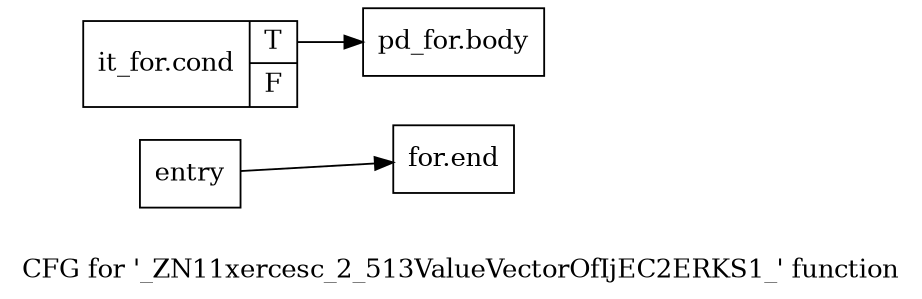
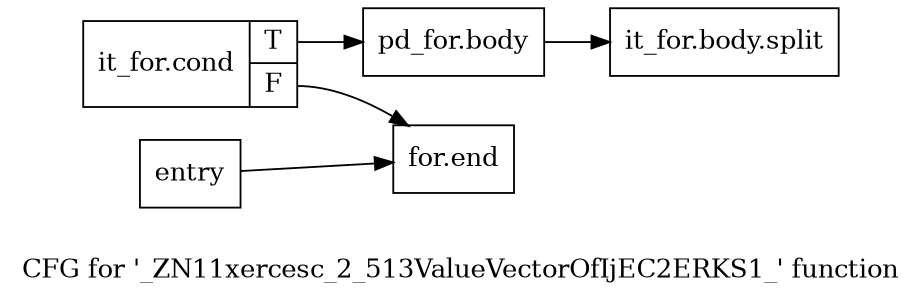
node "it_for.body.split": added
edge "it_for.cond" -> "for.end": added
